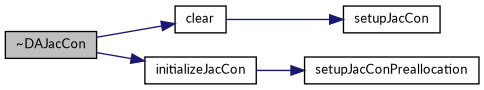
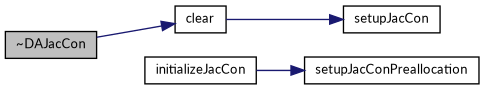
edge "~DAJacCon" -> "initializeJacCon": removed
